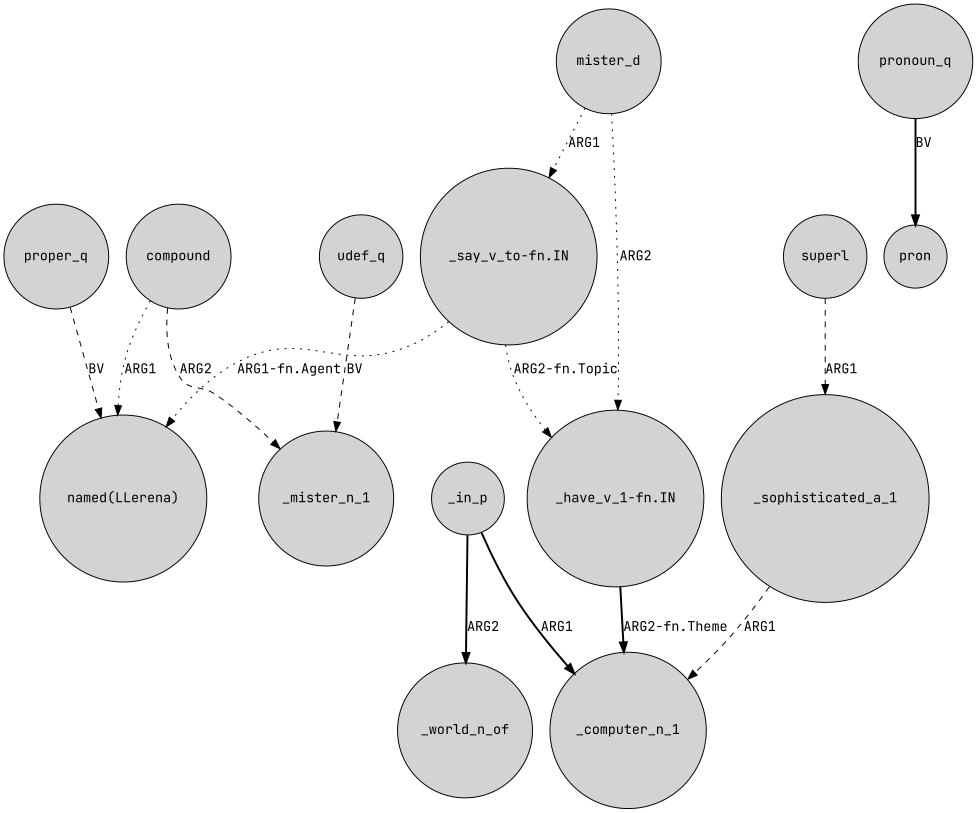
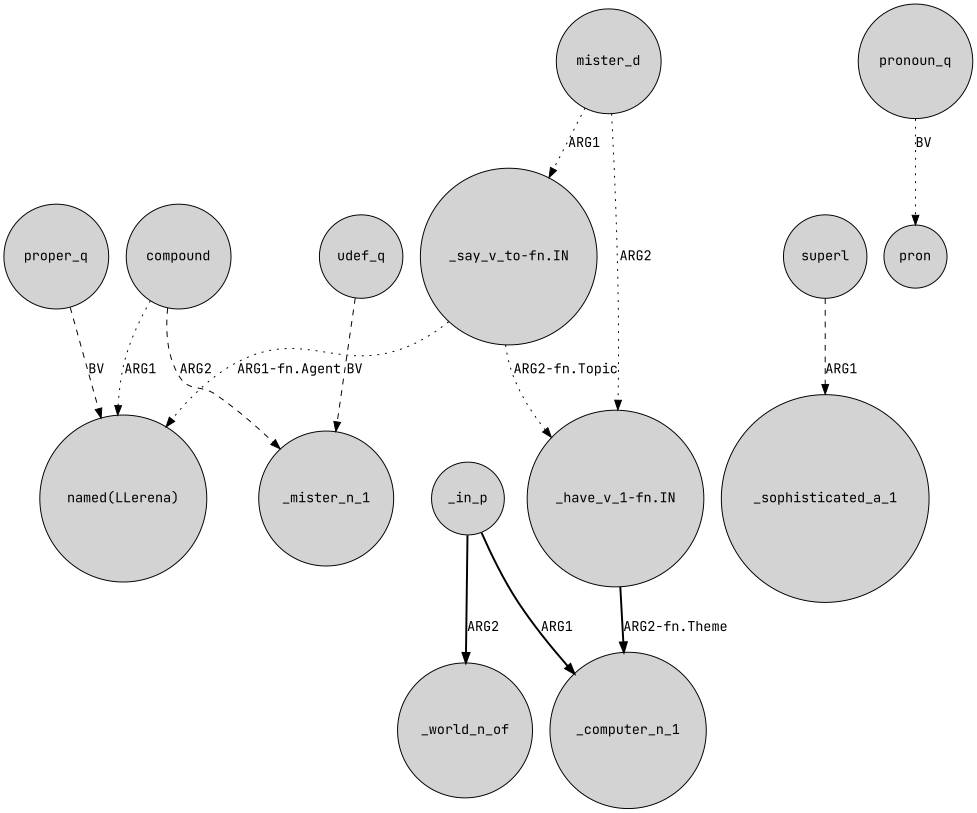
edge "pronoun_q" -> "pron": style bold -> dotted
edge "_sophisticated_a_1" -> "_computer_n_1": removed, label "ARG1"
